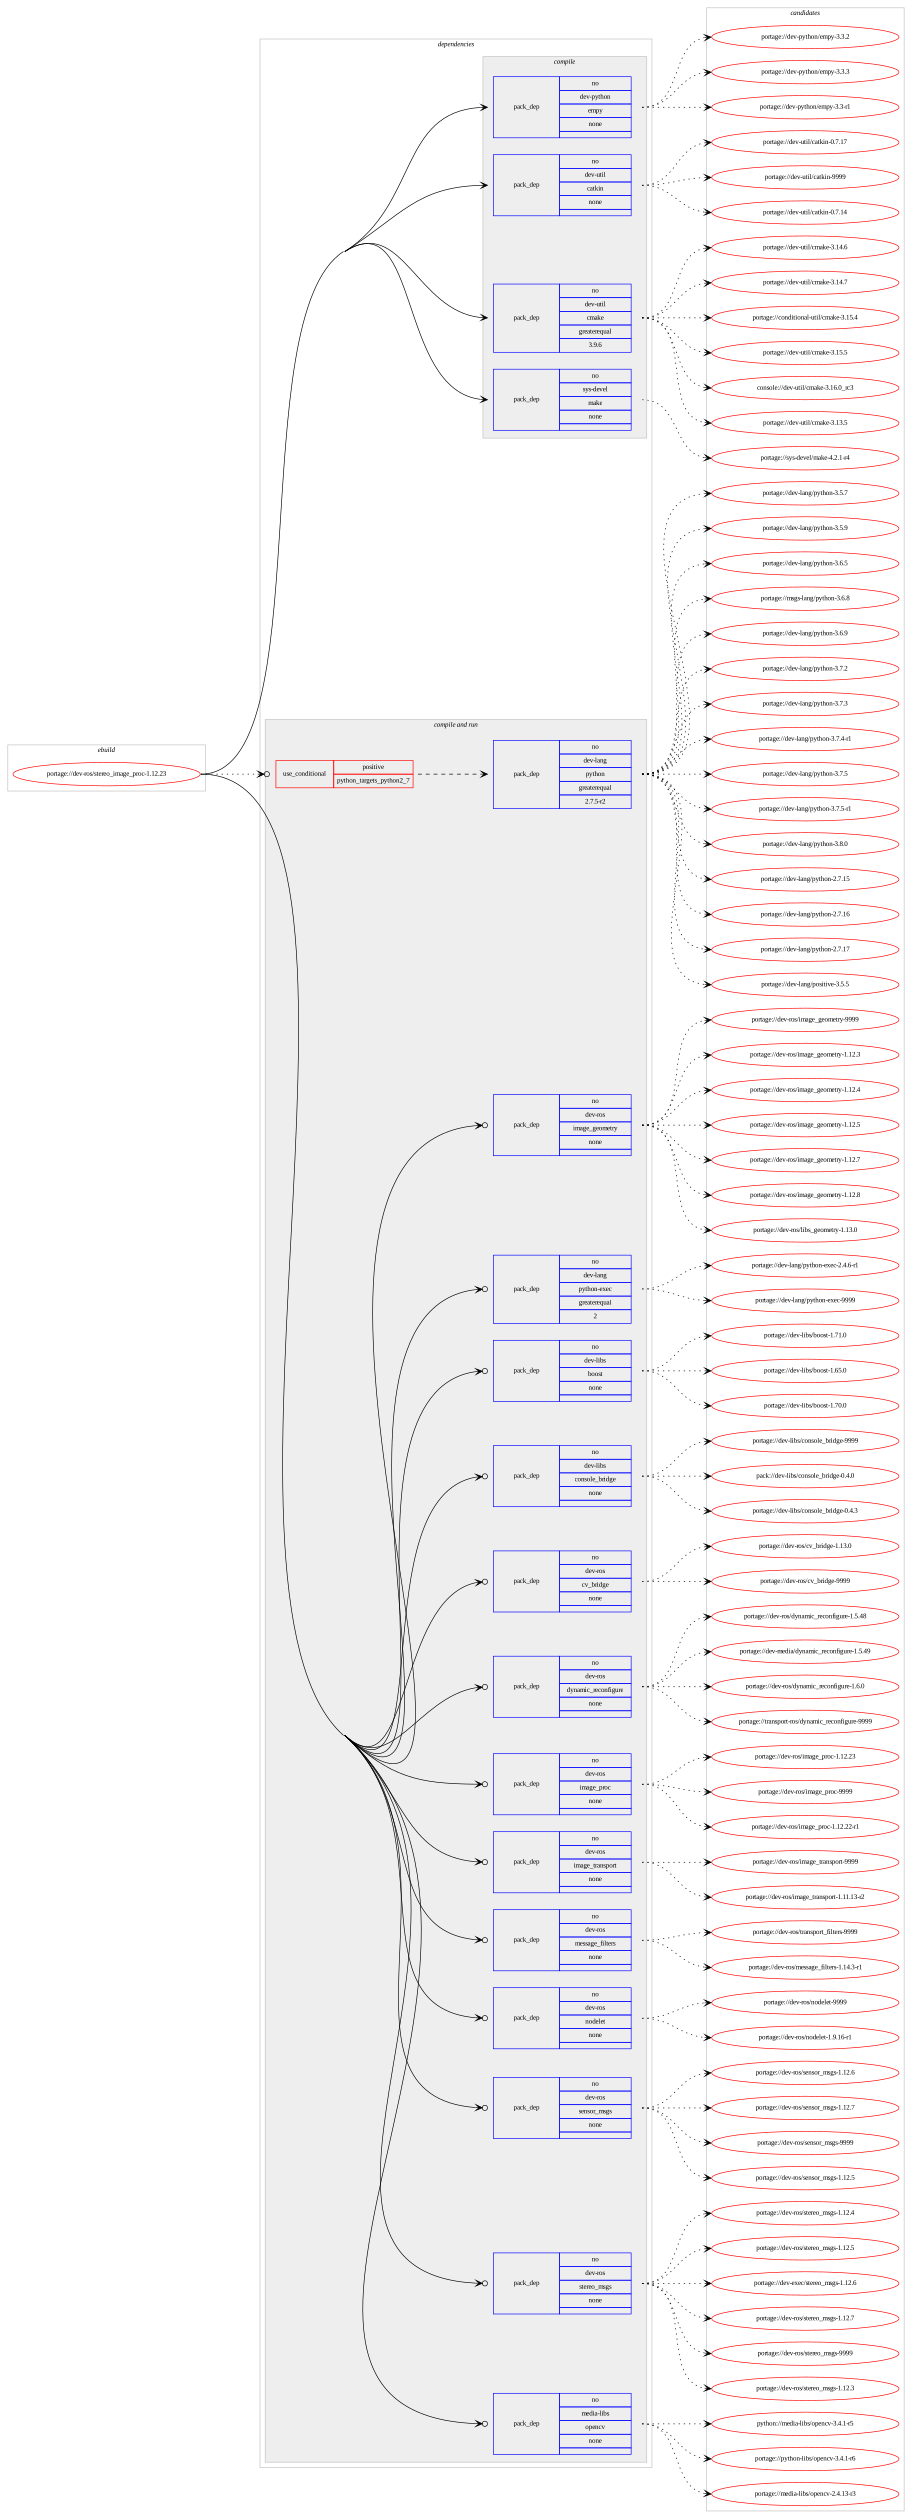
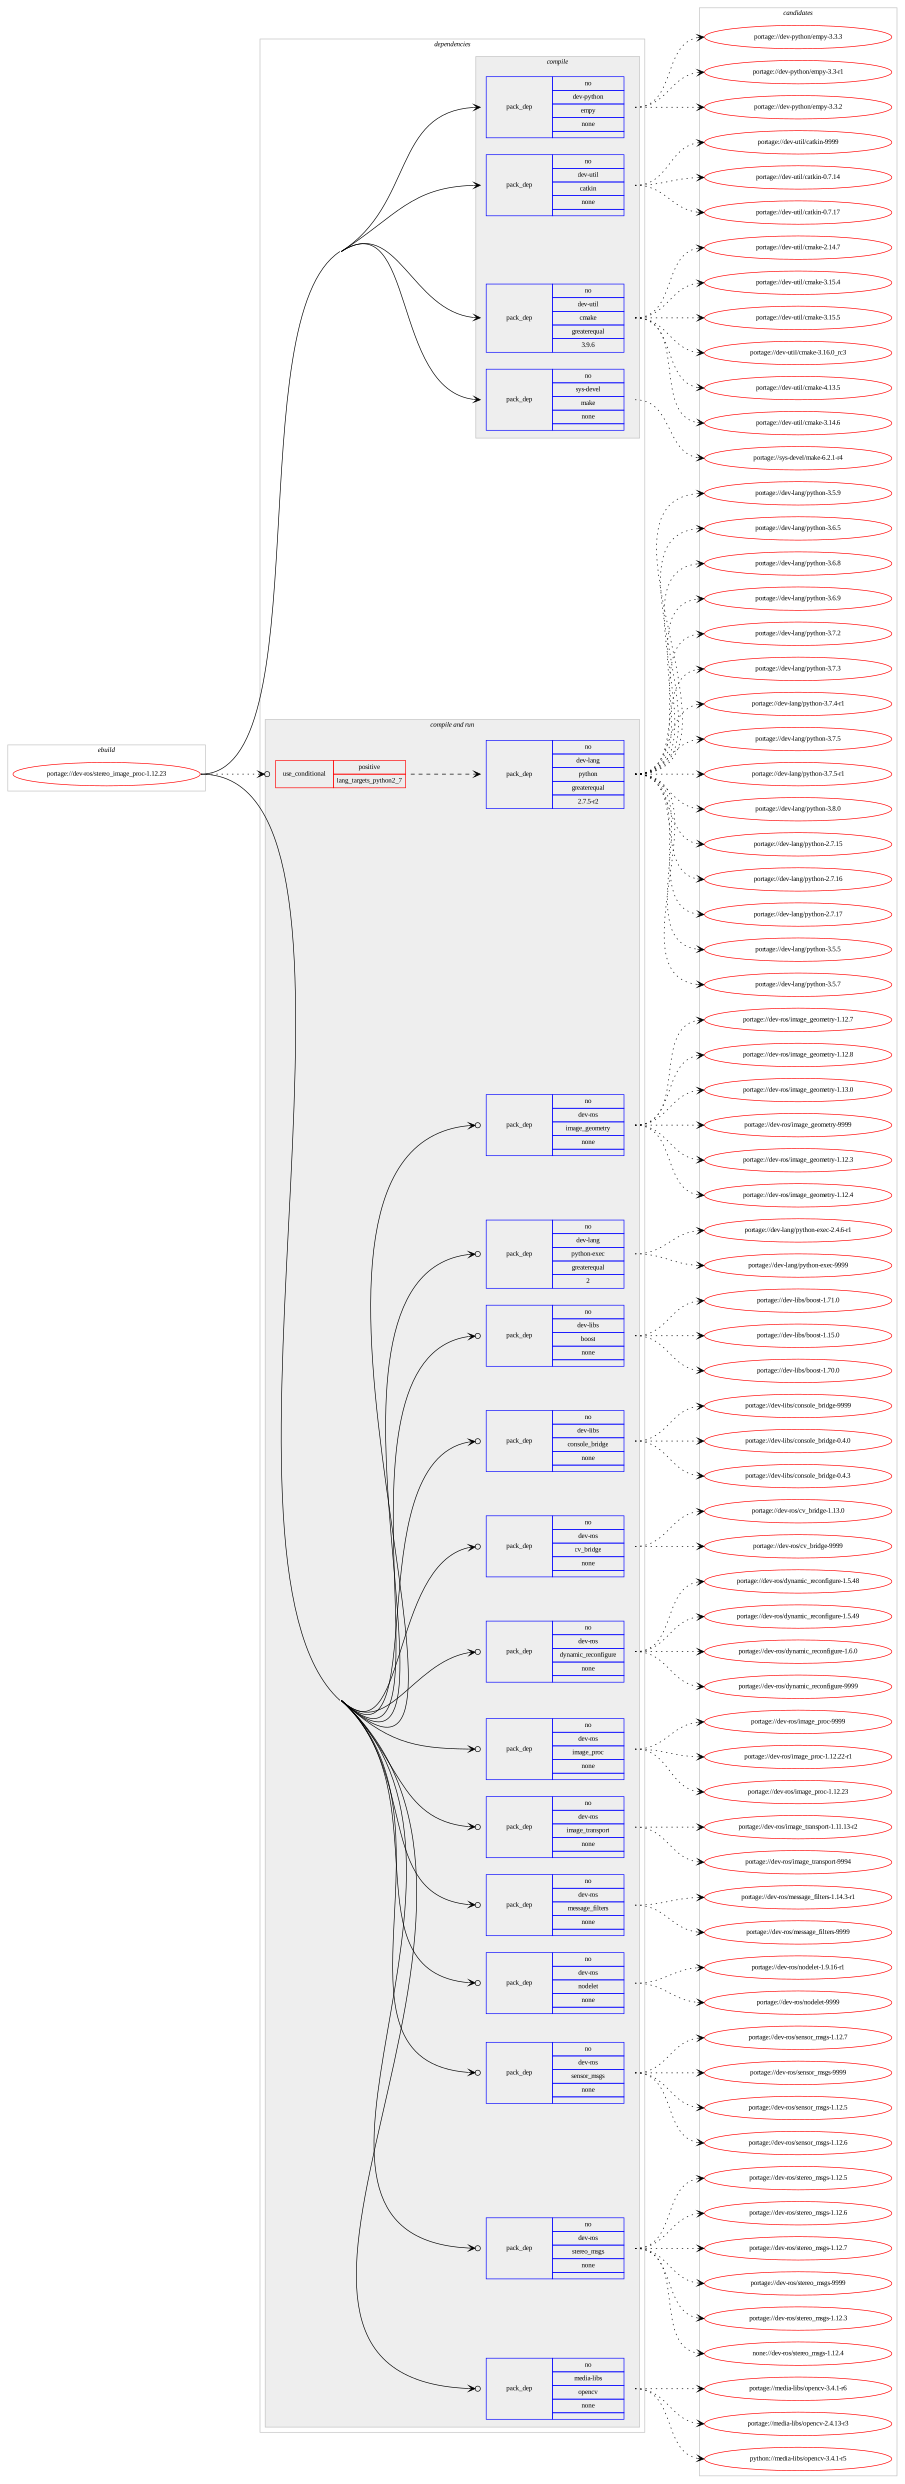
node "portage://dev-util/cmake-3.14.7": label "portage://dev-util/cmake-3.14.7" -> "portage://dev-util/cmake-2.14.7"
node "portage://conditional-util/cmake-3.15.4": label "portage://conditional-util/cmake-3.15.4" -> "portage://dev-util/cmake-3.15.4"
node "console://dev-util/cmake-3.16.0_rc3": label "console://dev-util/cmake-3.16.0_rc3" -> "portage://dev-util/cmake-3.16.0_rc3"
node "portage://dev-util/cmake-3.13.5": label "portage://dev-util/cmake-3.13.5" -> "portage://dev-util/cmake-4.13.5"
node "portage://sys-devel/make-4.2.1-r4": label "portage://sys-devel/make-4.2.1-r4" -> "portage://sys-devel/make-6.2.1-r4"
node "portage://msgs-lang/python-3.6.8": label "portage://msgs-lang/python-3.6.8" -> "portage://dev-lang/python-3.6.8"
node "use_conditional": text "python_targets_python2_7" -> "lang_targets_python2_7"
node "portage://dev-lang/positive-3.5.5": label "portage://dev-lang/positive-3.5.5" -> "portage://dev-lang/python-3.5.5"
node "portage://dev-ros/image_geometry-1.12.5": removed
node "portage://dev-ros/libs_geometry-1.13.0": label "portage://dev-ros/libs_geometry-1.13.0" -> "portage://dev-ros/image_geometry-1.13.0"
node "portage://dev-libs/boost-1.65.0": label "portage://dev-libs/boost-1.65.0" -> "portage://dev-libs/boost-1.15.0"
node "pack://dev-libs/console_bridge-0.4.0": label "pack://dev-libs/console_bridge-0.4.0" -> "portage://dev-libs/console_bridge-0.4.0"
node "portage://dev-media/dynamic_reconfigure-1.5.49": label "portage://dev-media/dynamic_reconfigure-1.5.49" -> "portage://dev-ros/dynamic_reconfigure-1.5.49"
node "portage://transport-ros/dynamic_reconfigure-9999": label "portage://transport-ros/dynamic_reconfigure-9999" -> "portage://dev-ros/dynamic_reconfigure-9999"
node "portage://dev-ros/image_transport-9999": label "portage://dev-ros/image_transport-9999" -> "portage://dev-ros/image_transport-9994"
node "portage://dev-ros/transport_filters-9999": label "portage://dev-ros/transport_filters-9999" -> "portage://dev-ros/message_filters-9999"
node "portage://dev-ros/stereo_msgs-1.12.4": label "portage://dev-ros/stereo_msgs-1.12.4" -> "none://dev-ros/stereo_msgs-1.12.4"
node "portage://dev-exec/stereo_msgs-1.12.6": label "portage://dev-exec/stereo_msgs-1.12.6" -> "portage://dev-ros/stereo_msgs-1.12.6"
node "portage://python-libs/opencv-3.4.1-r6": label "portage://python-libs/opencv-3.4.1-r6" -> "portage://media-libs/opencv-3.4.1-r6"
